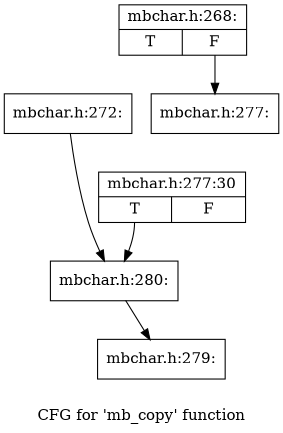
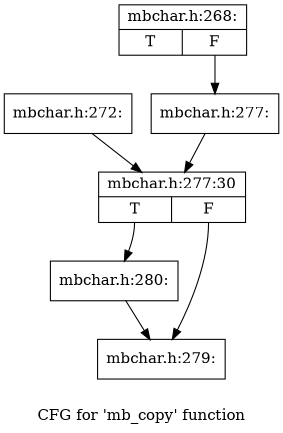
edge "mbchar.h:277:" -> "mbchar.h:277:30": added
edge "mbchar.h:272:" -> "mbchar.h:280:": now "mbchar.h:272:" -> "mbchar.h:277:30"
edge "mbchar.h:277:30" -> "mbchar.h:279:": added
